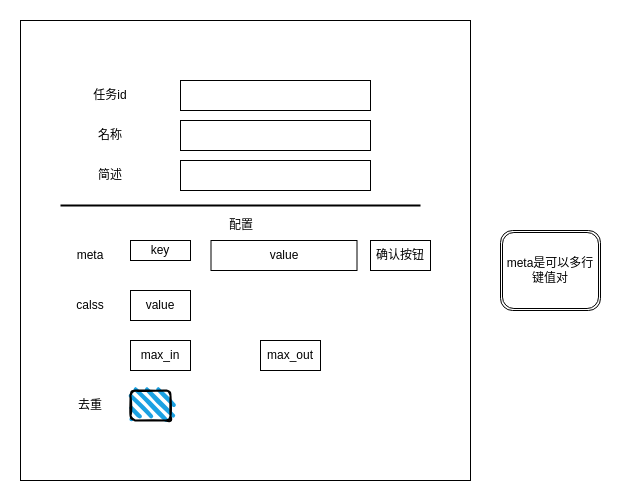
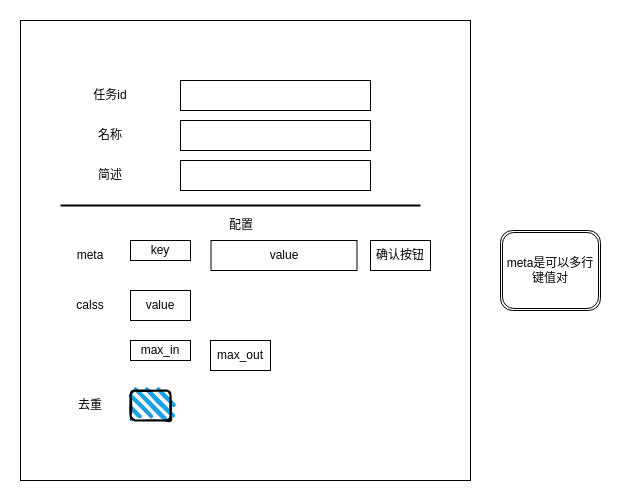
node "max_in": size 60x30 -> 60x20
node "max_out": moved (291, 356) -> (241, 356)
